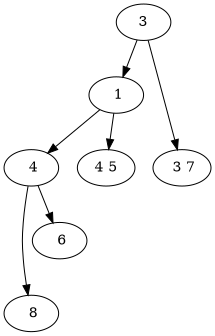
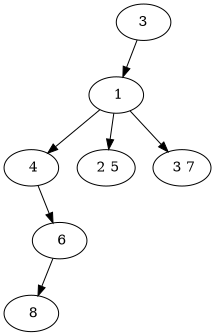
edge "3" -> "3 7": now "1" -> "3 7"
node "4 5": label "4 5" -> "2 5"
edge "4" -> "8": now "6" -> "8"
